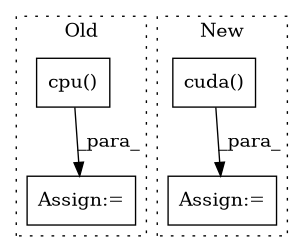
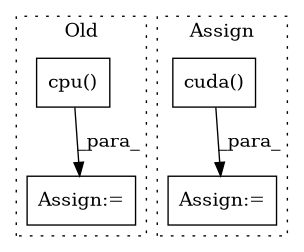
cluster "New": label "New" -> "Assign"
